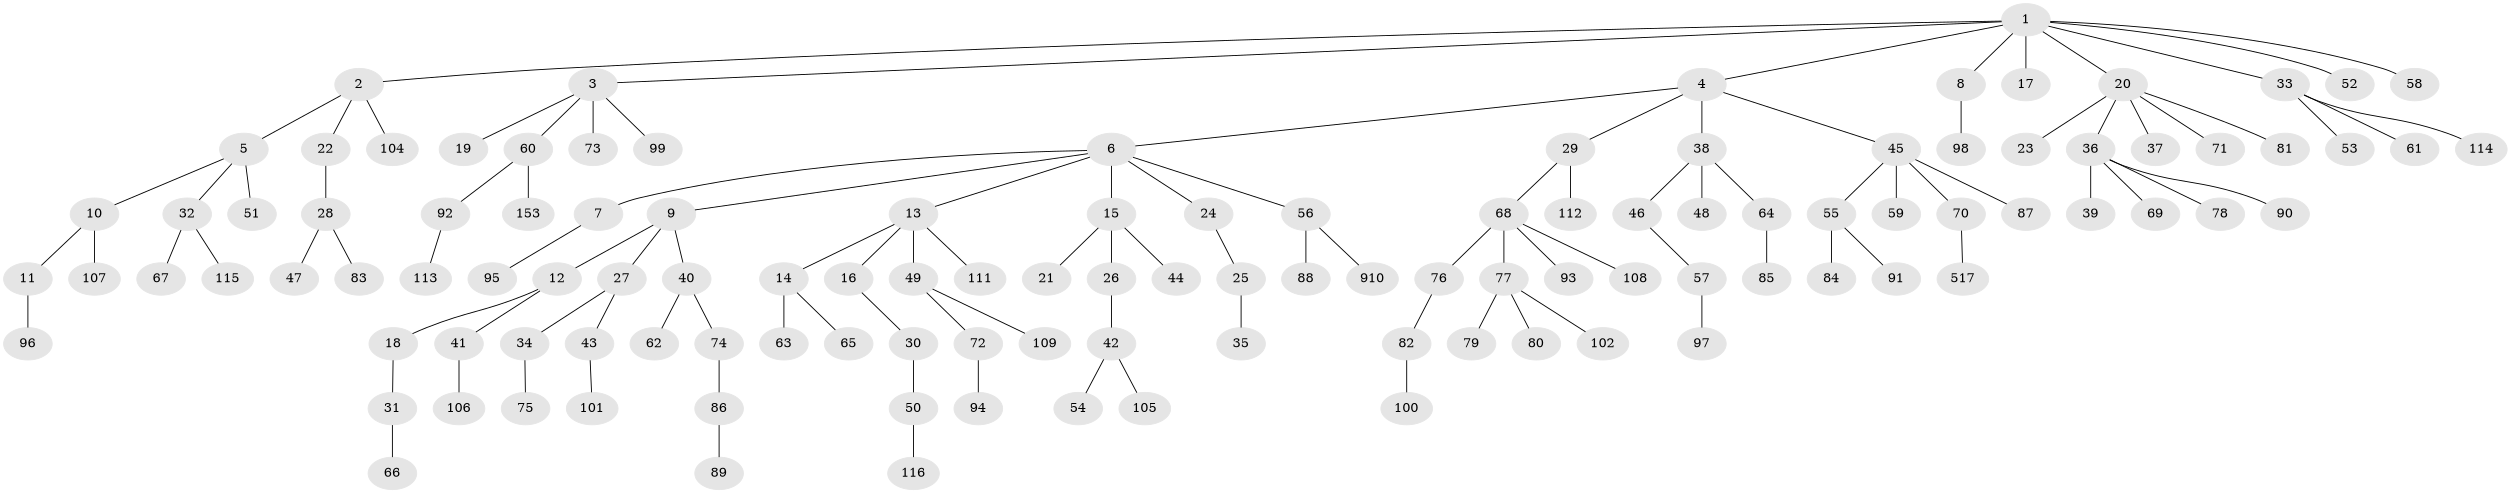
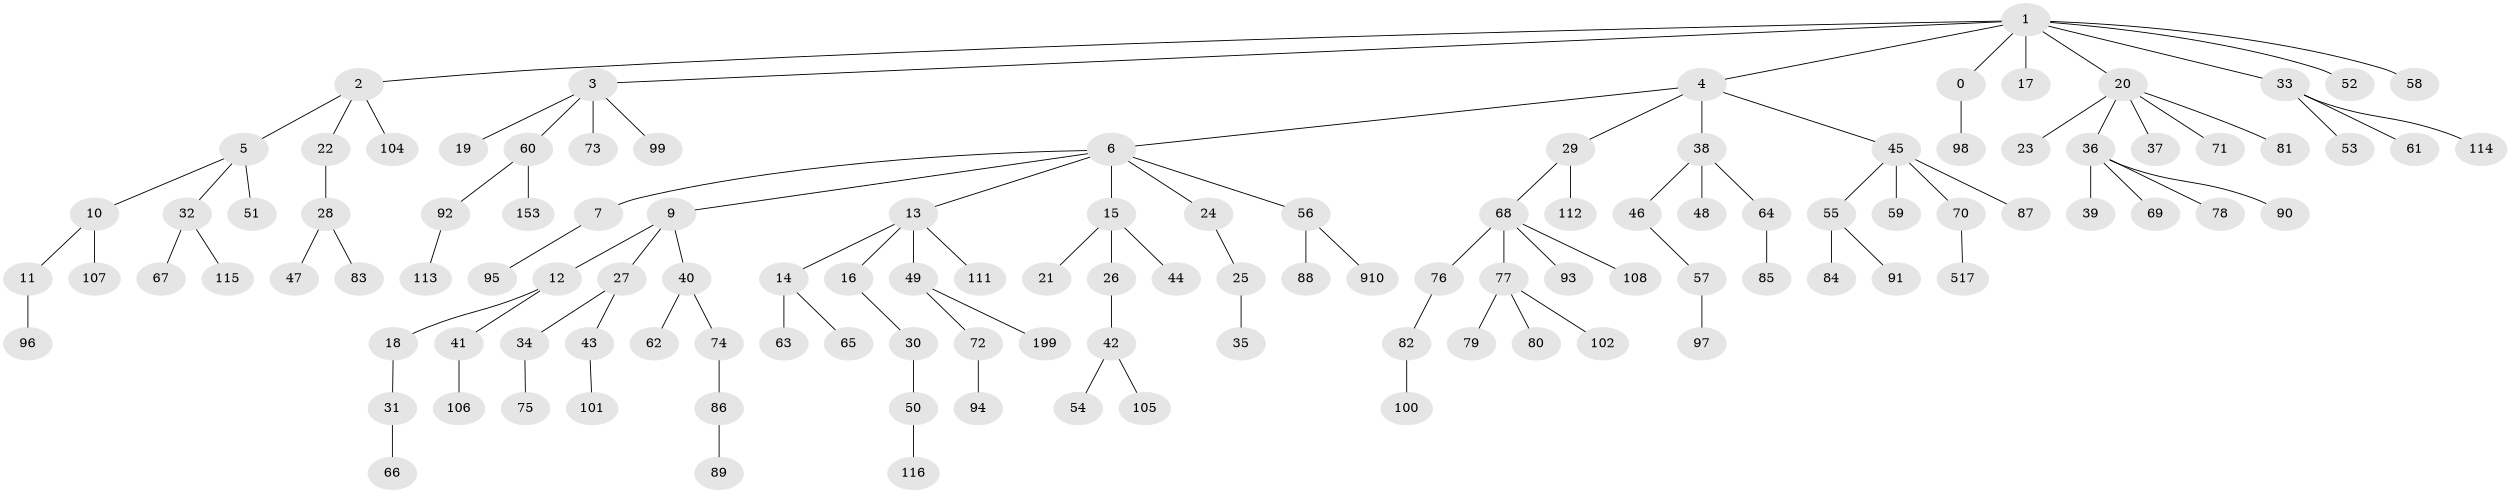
node "8": label "8" -> "0"
node "109": label "109" -> "199"
